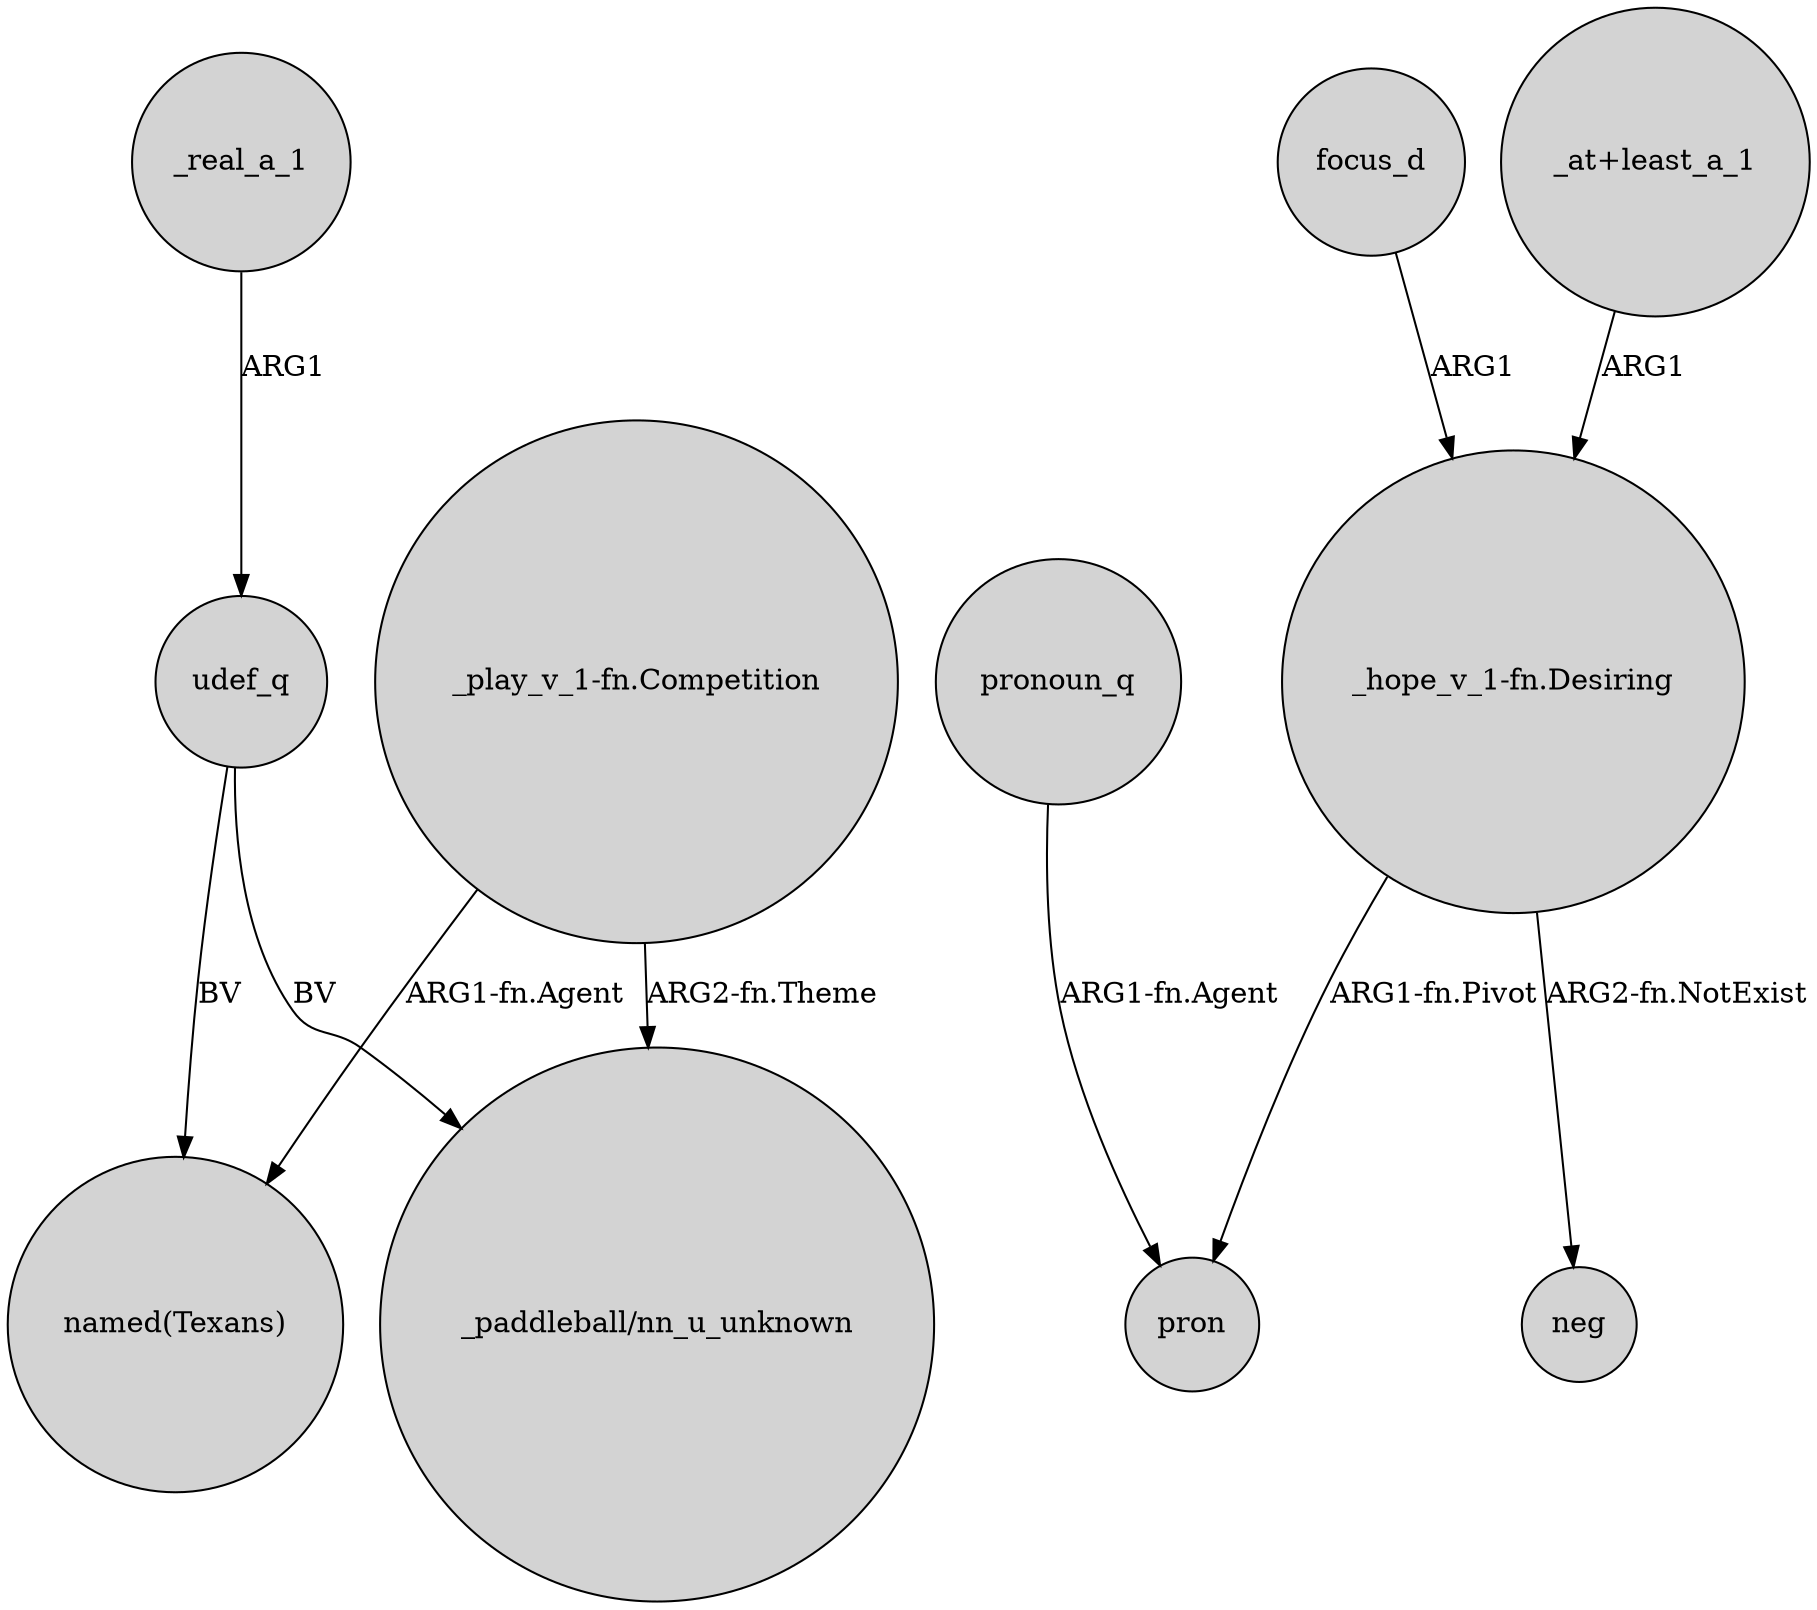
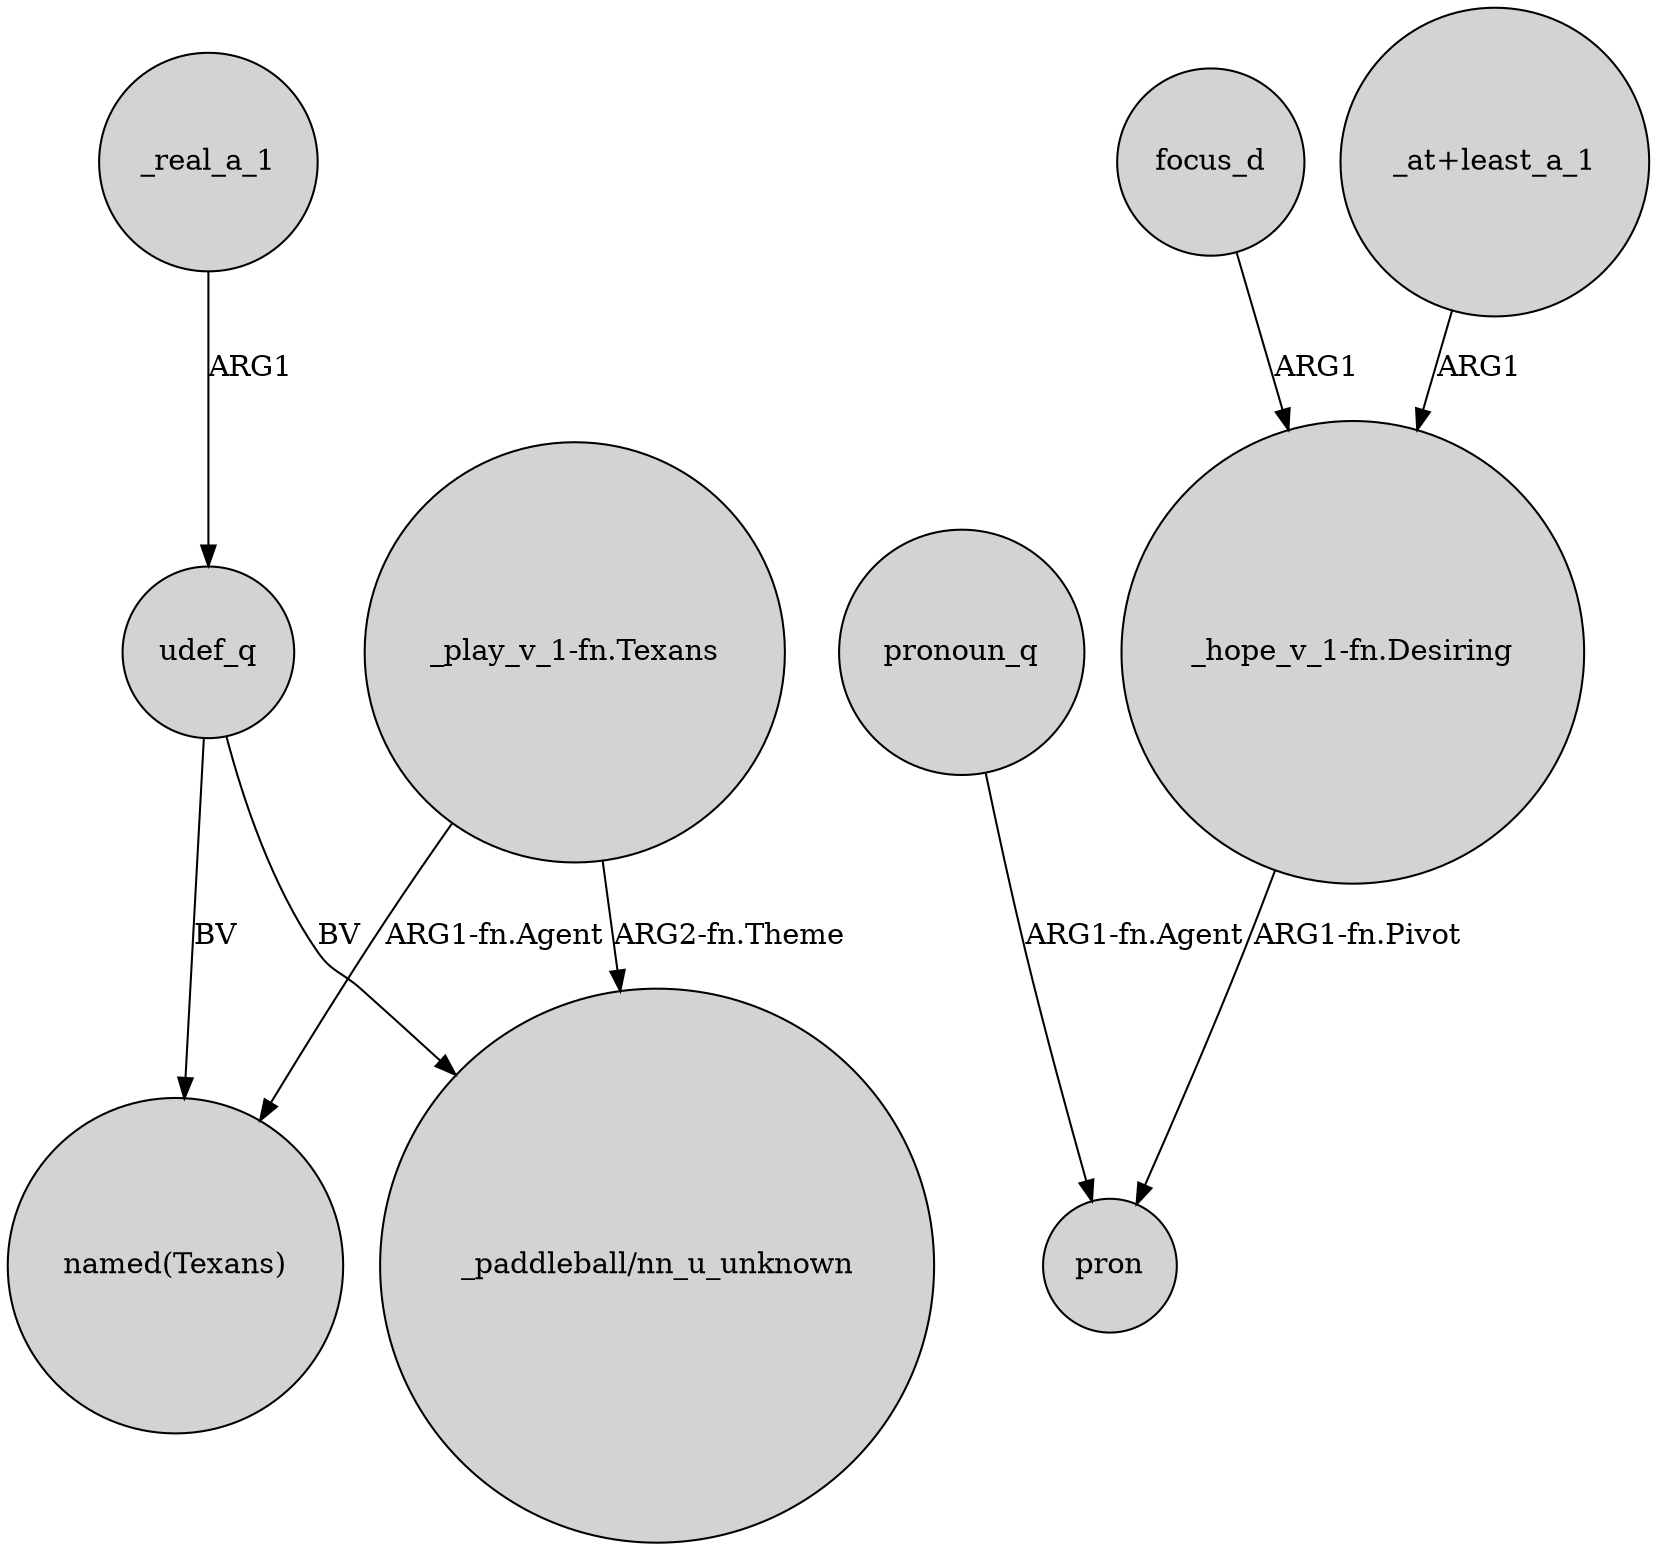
node "_play_v_1-fn.Competition": label "_play_v_1-fn.Competition" -> "_play_v_1-fn.Texans"
node "neg": removed
